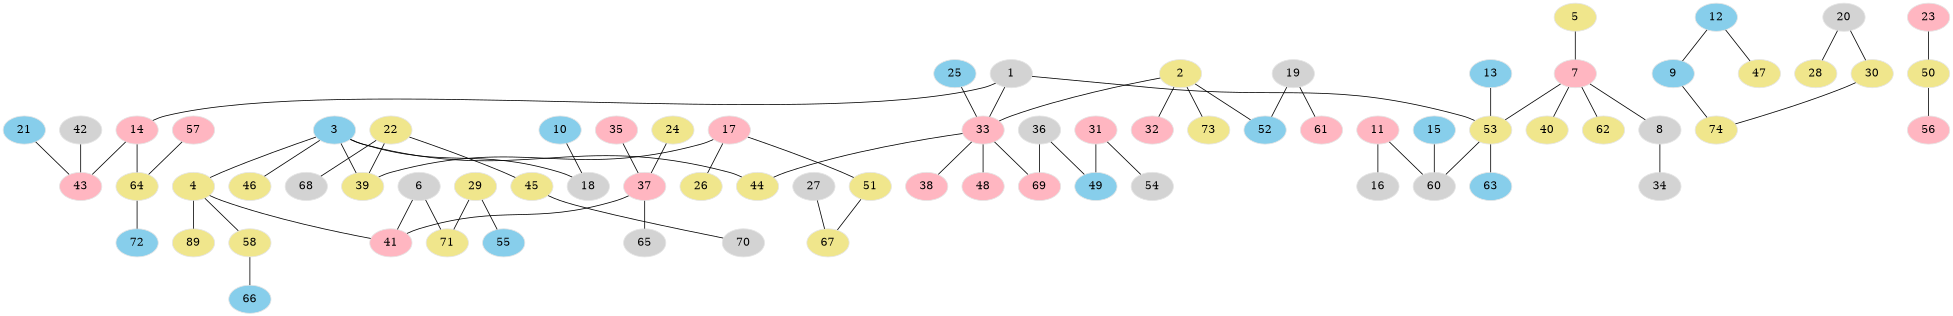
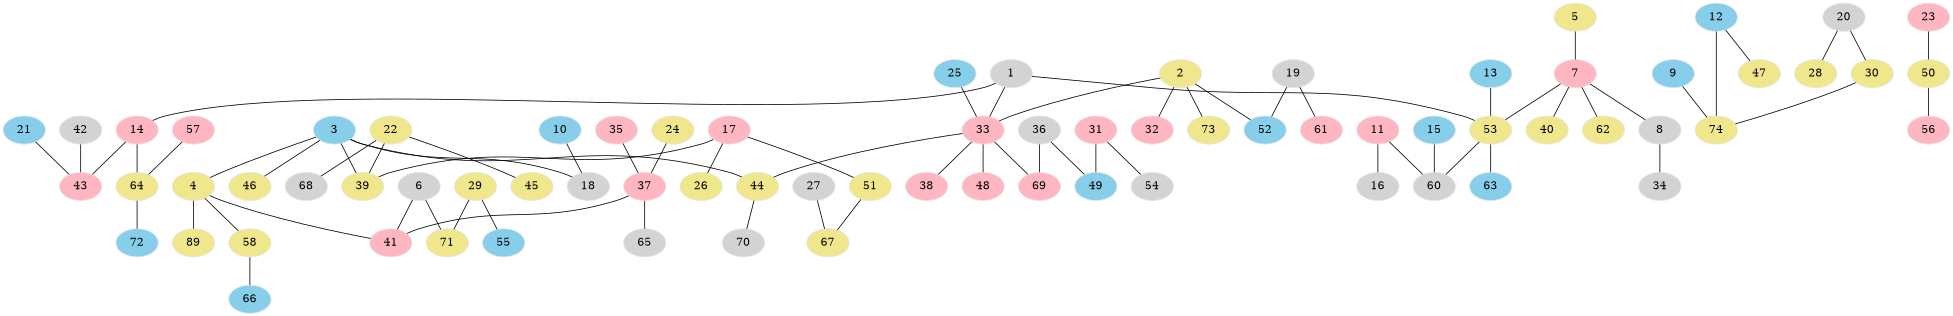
edge "12" -- "9": now "12" -- "74"
edge "45" -- "70": now "44" -- "70"
